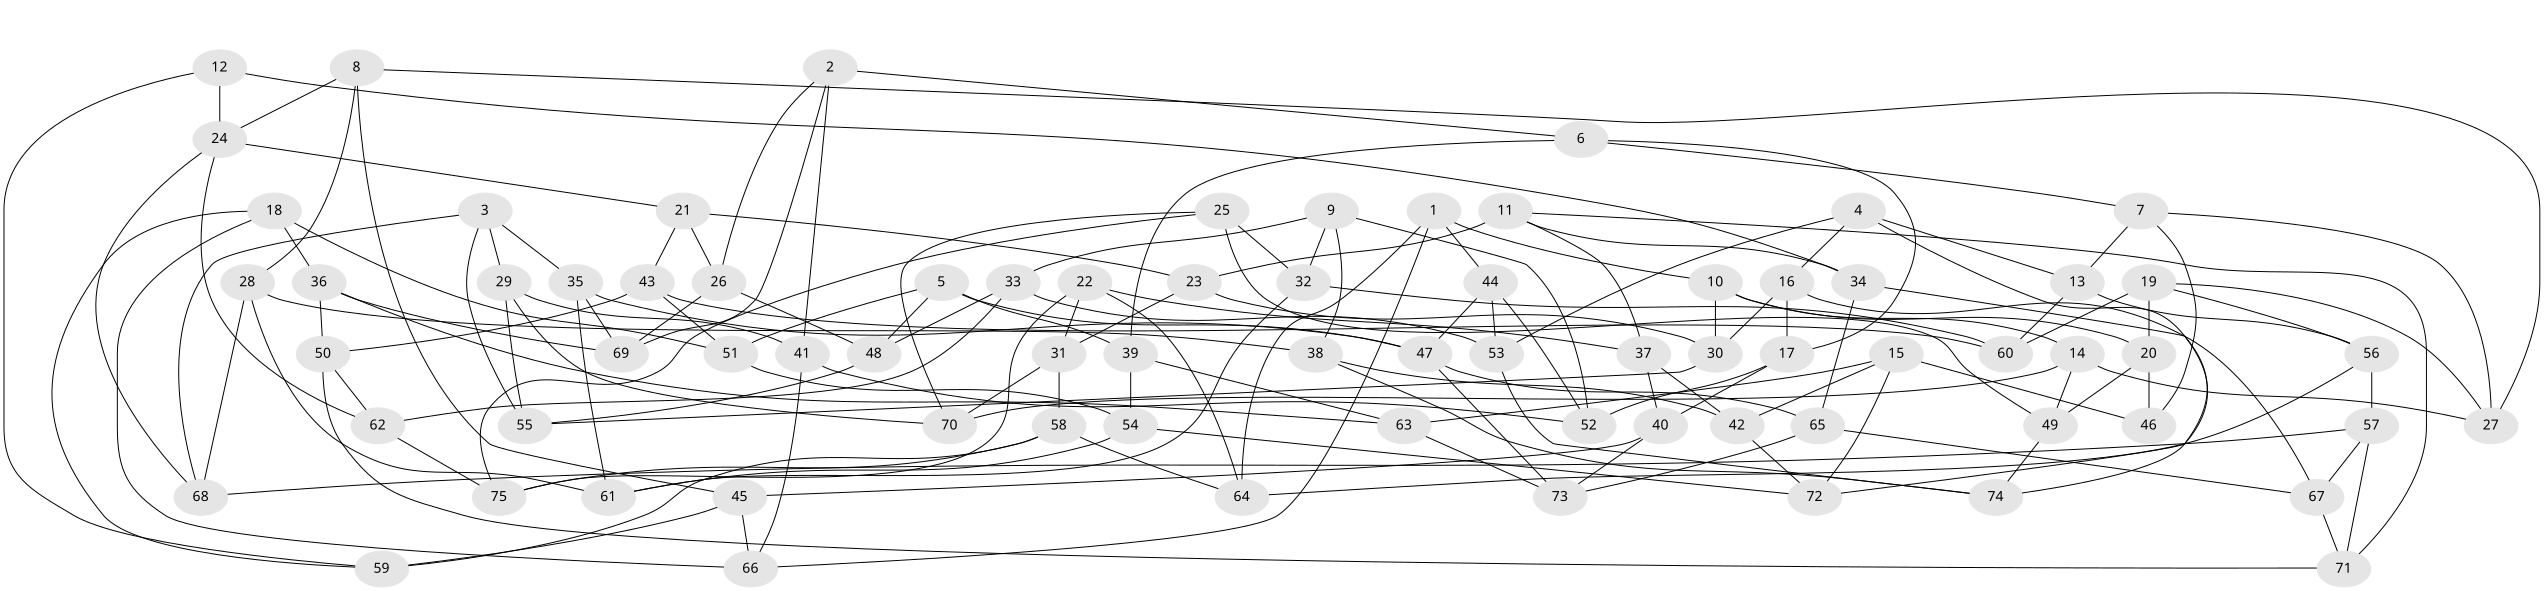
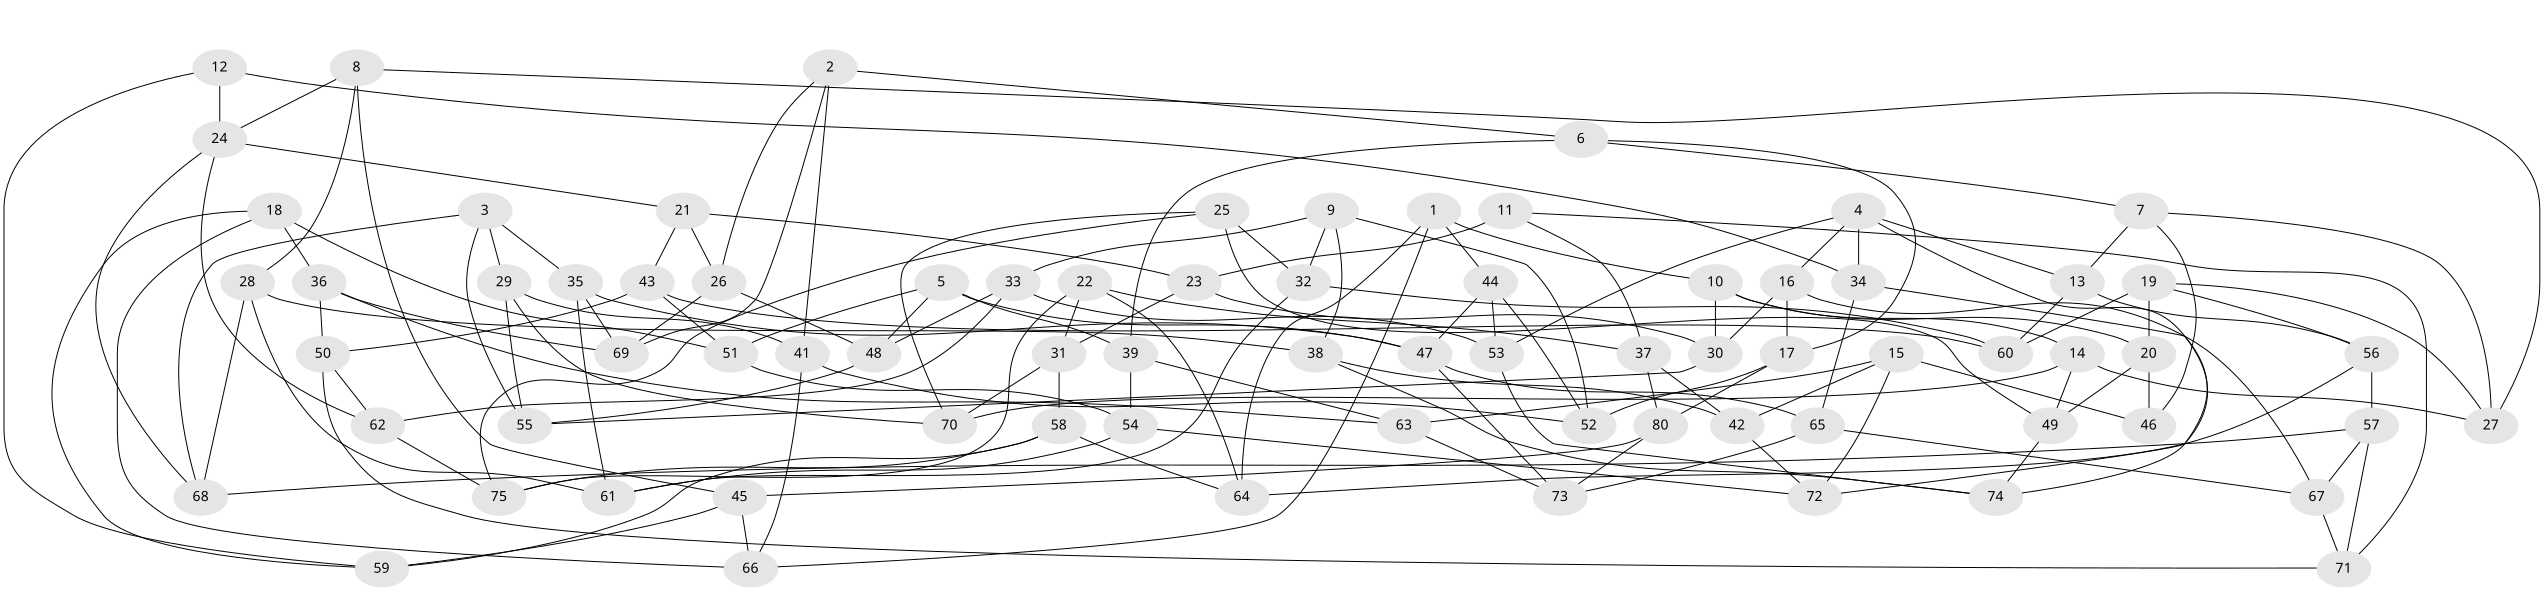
edge "11" -- "34": now "4" -- "34"
node "40": label "40" -> "80"
